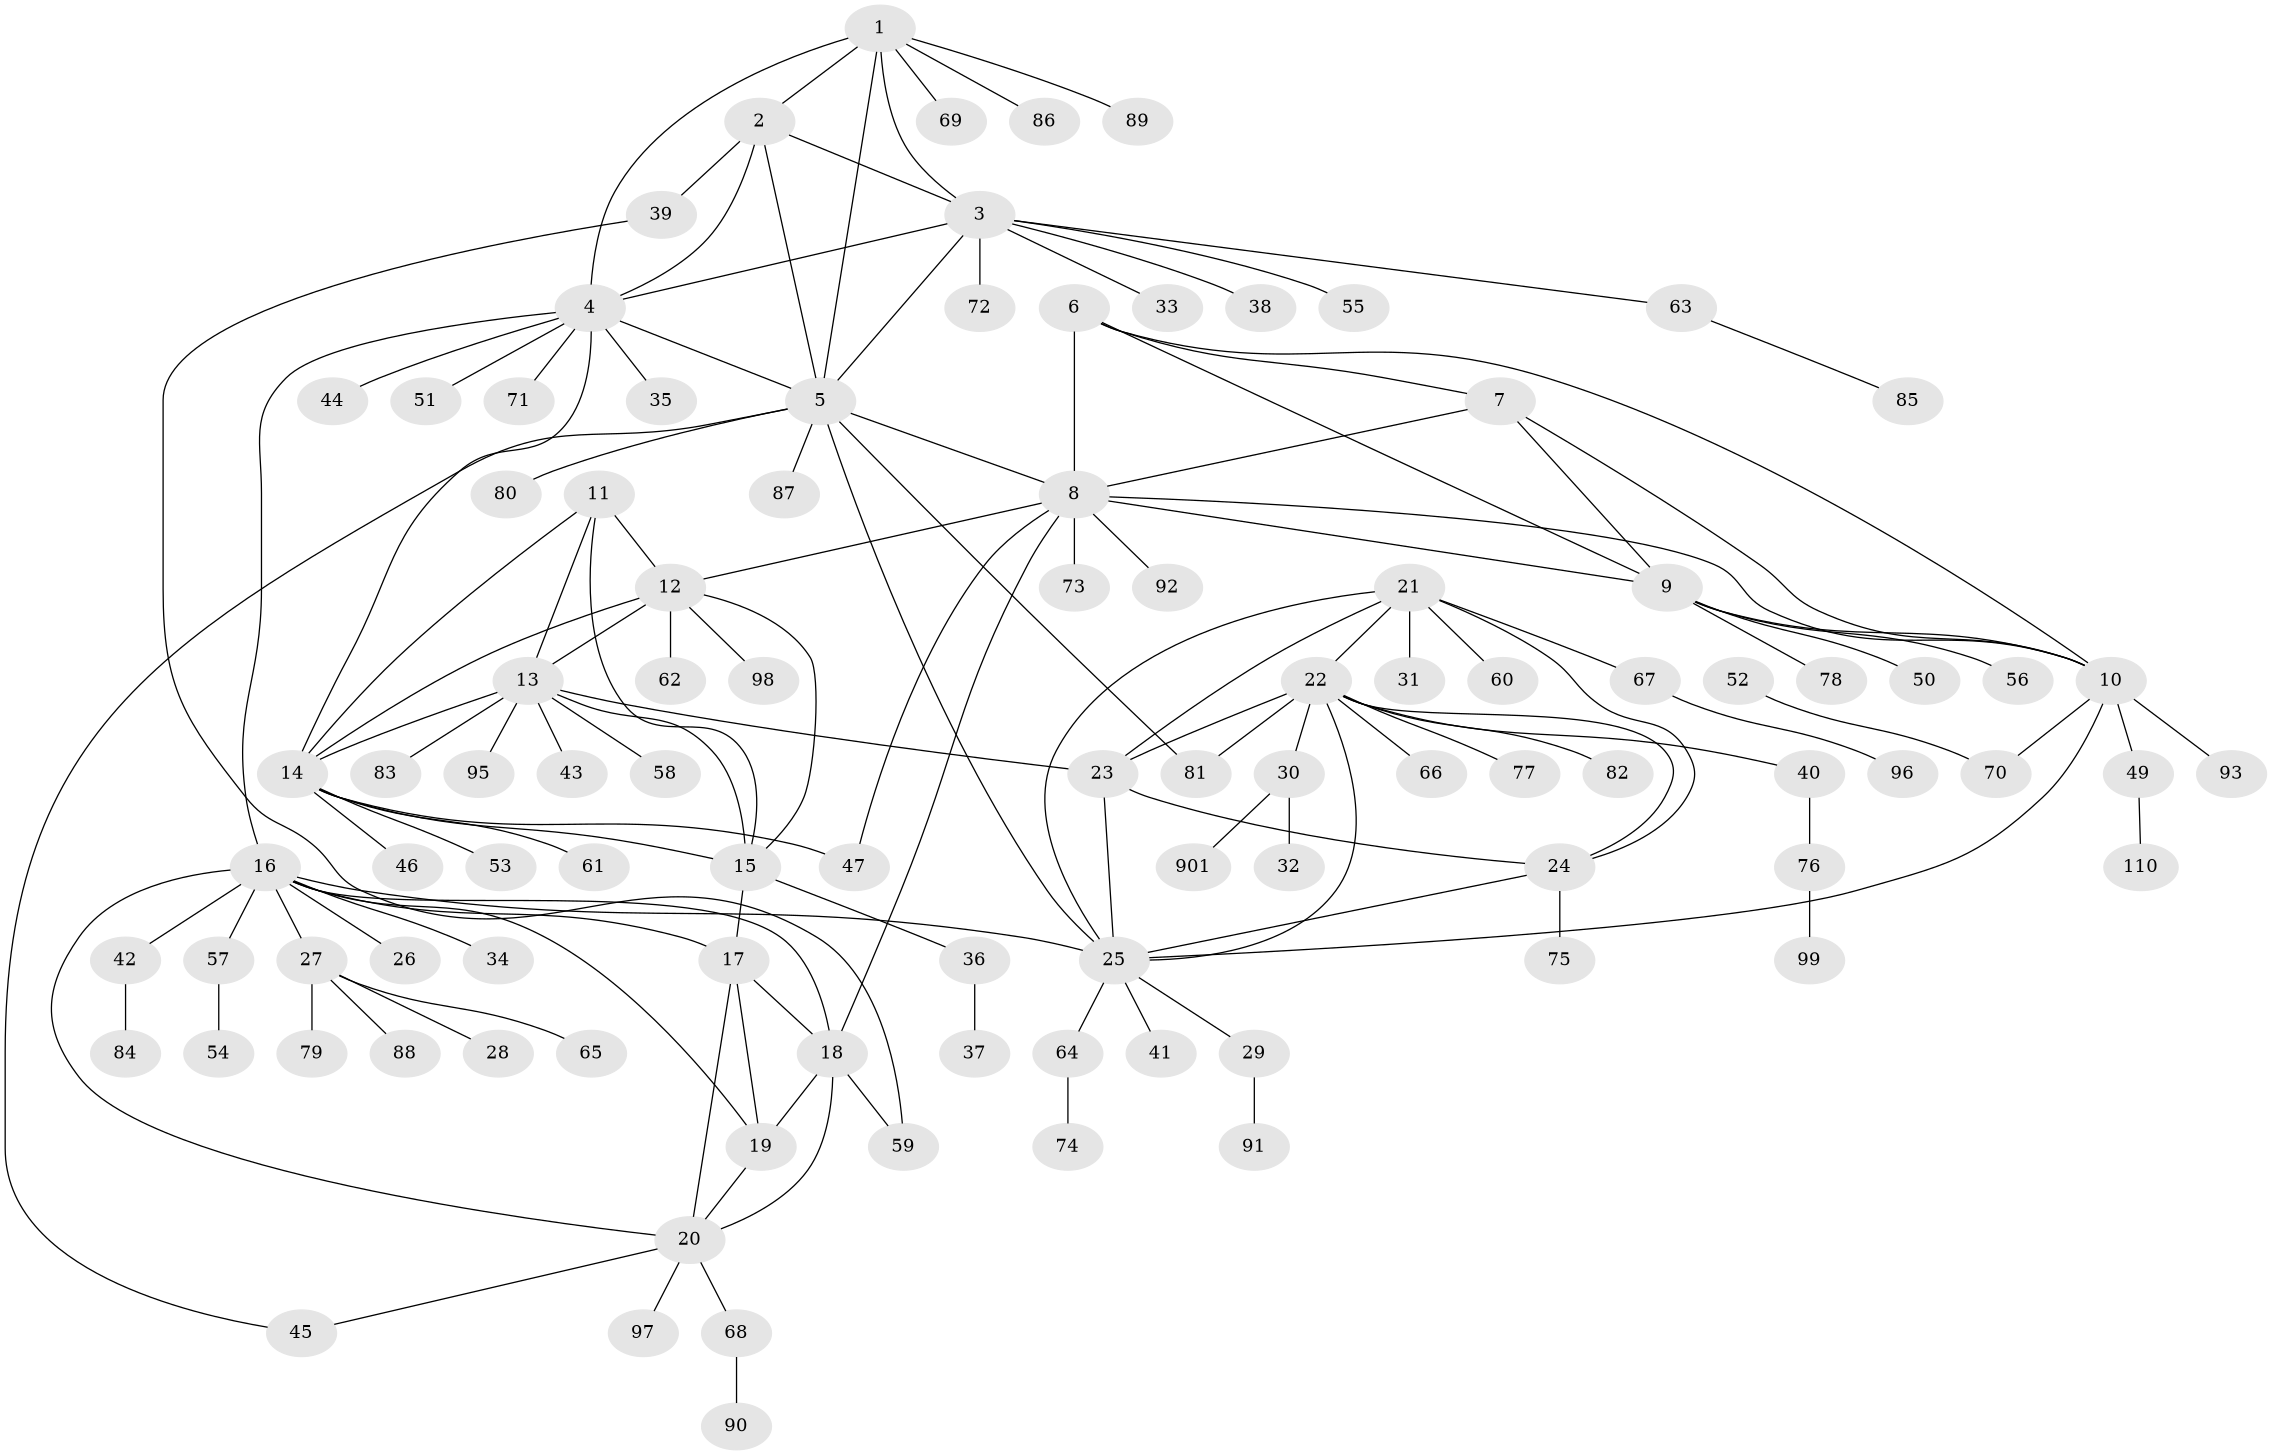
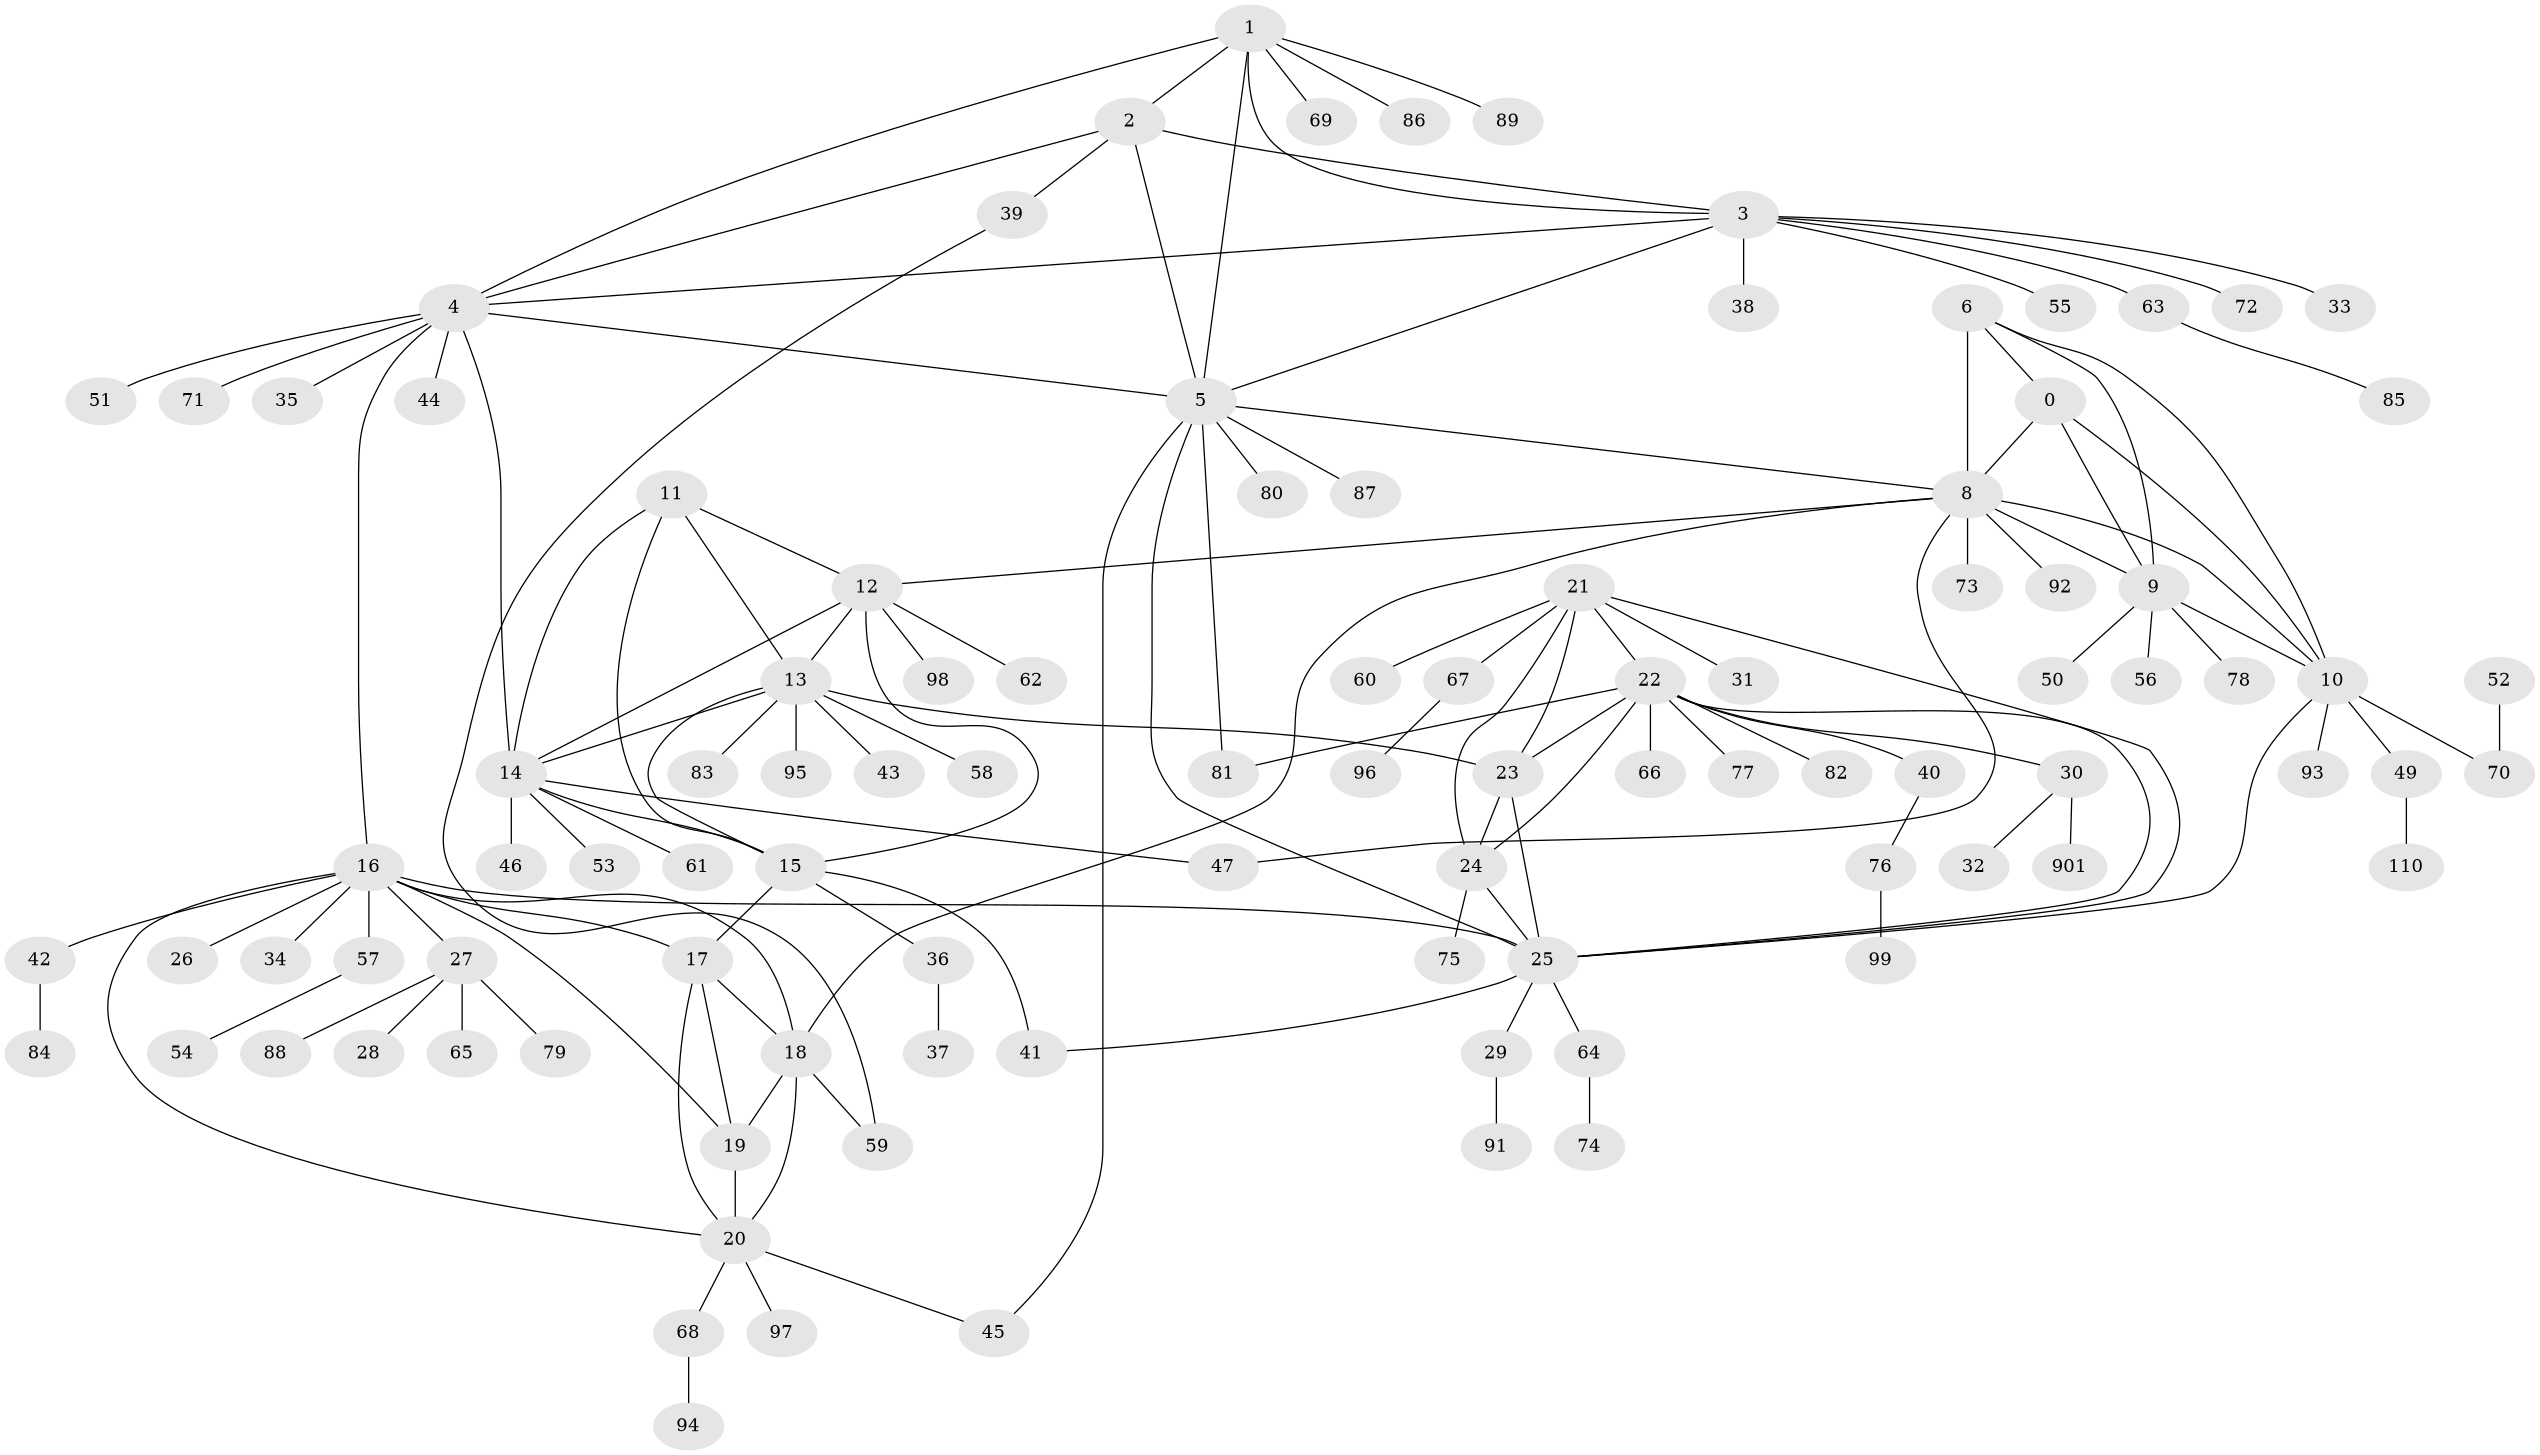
node "7": label "7" -> "0"
edge "15" -- "41": added
node "90": label "90" -> "94"
